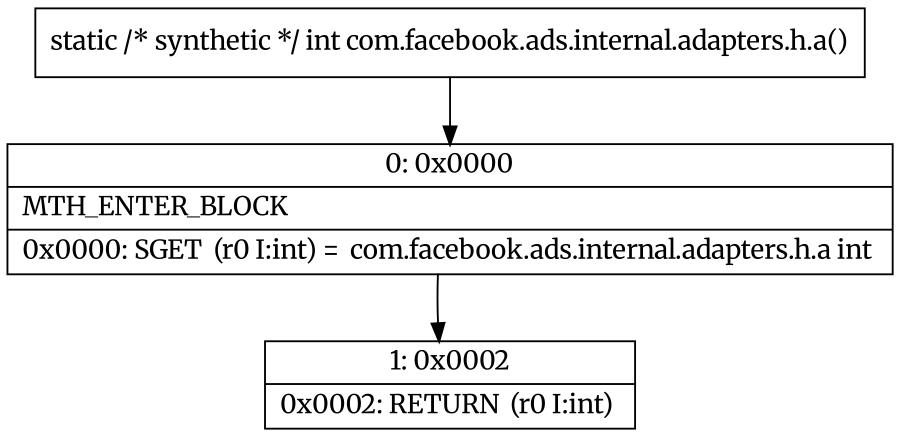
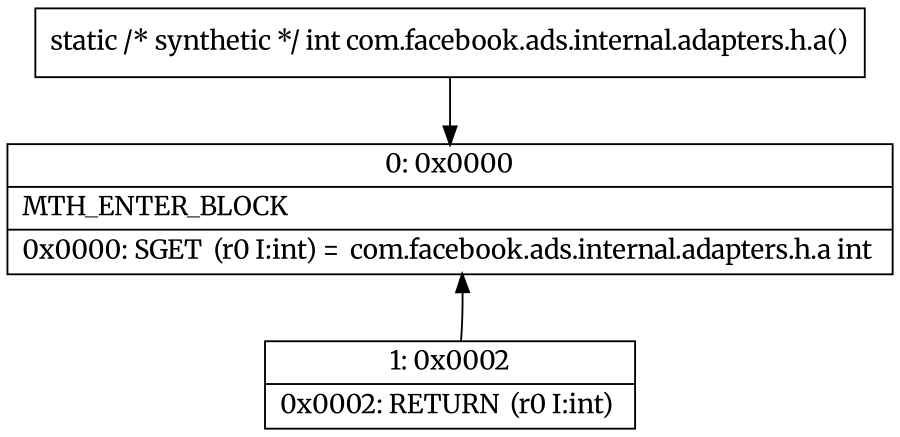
edge "0: 0x0000" -> "1: 0x0002": reversed
